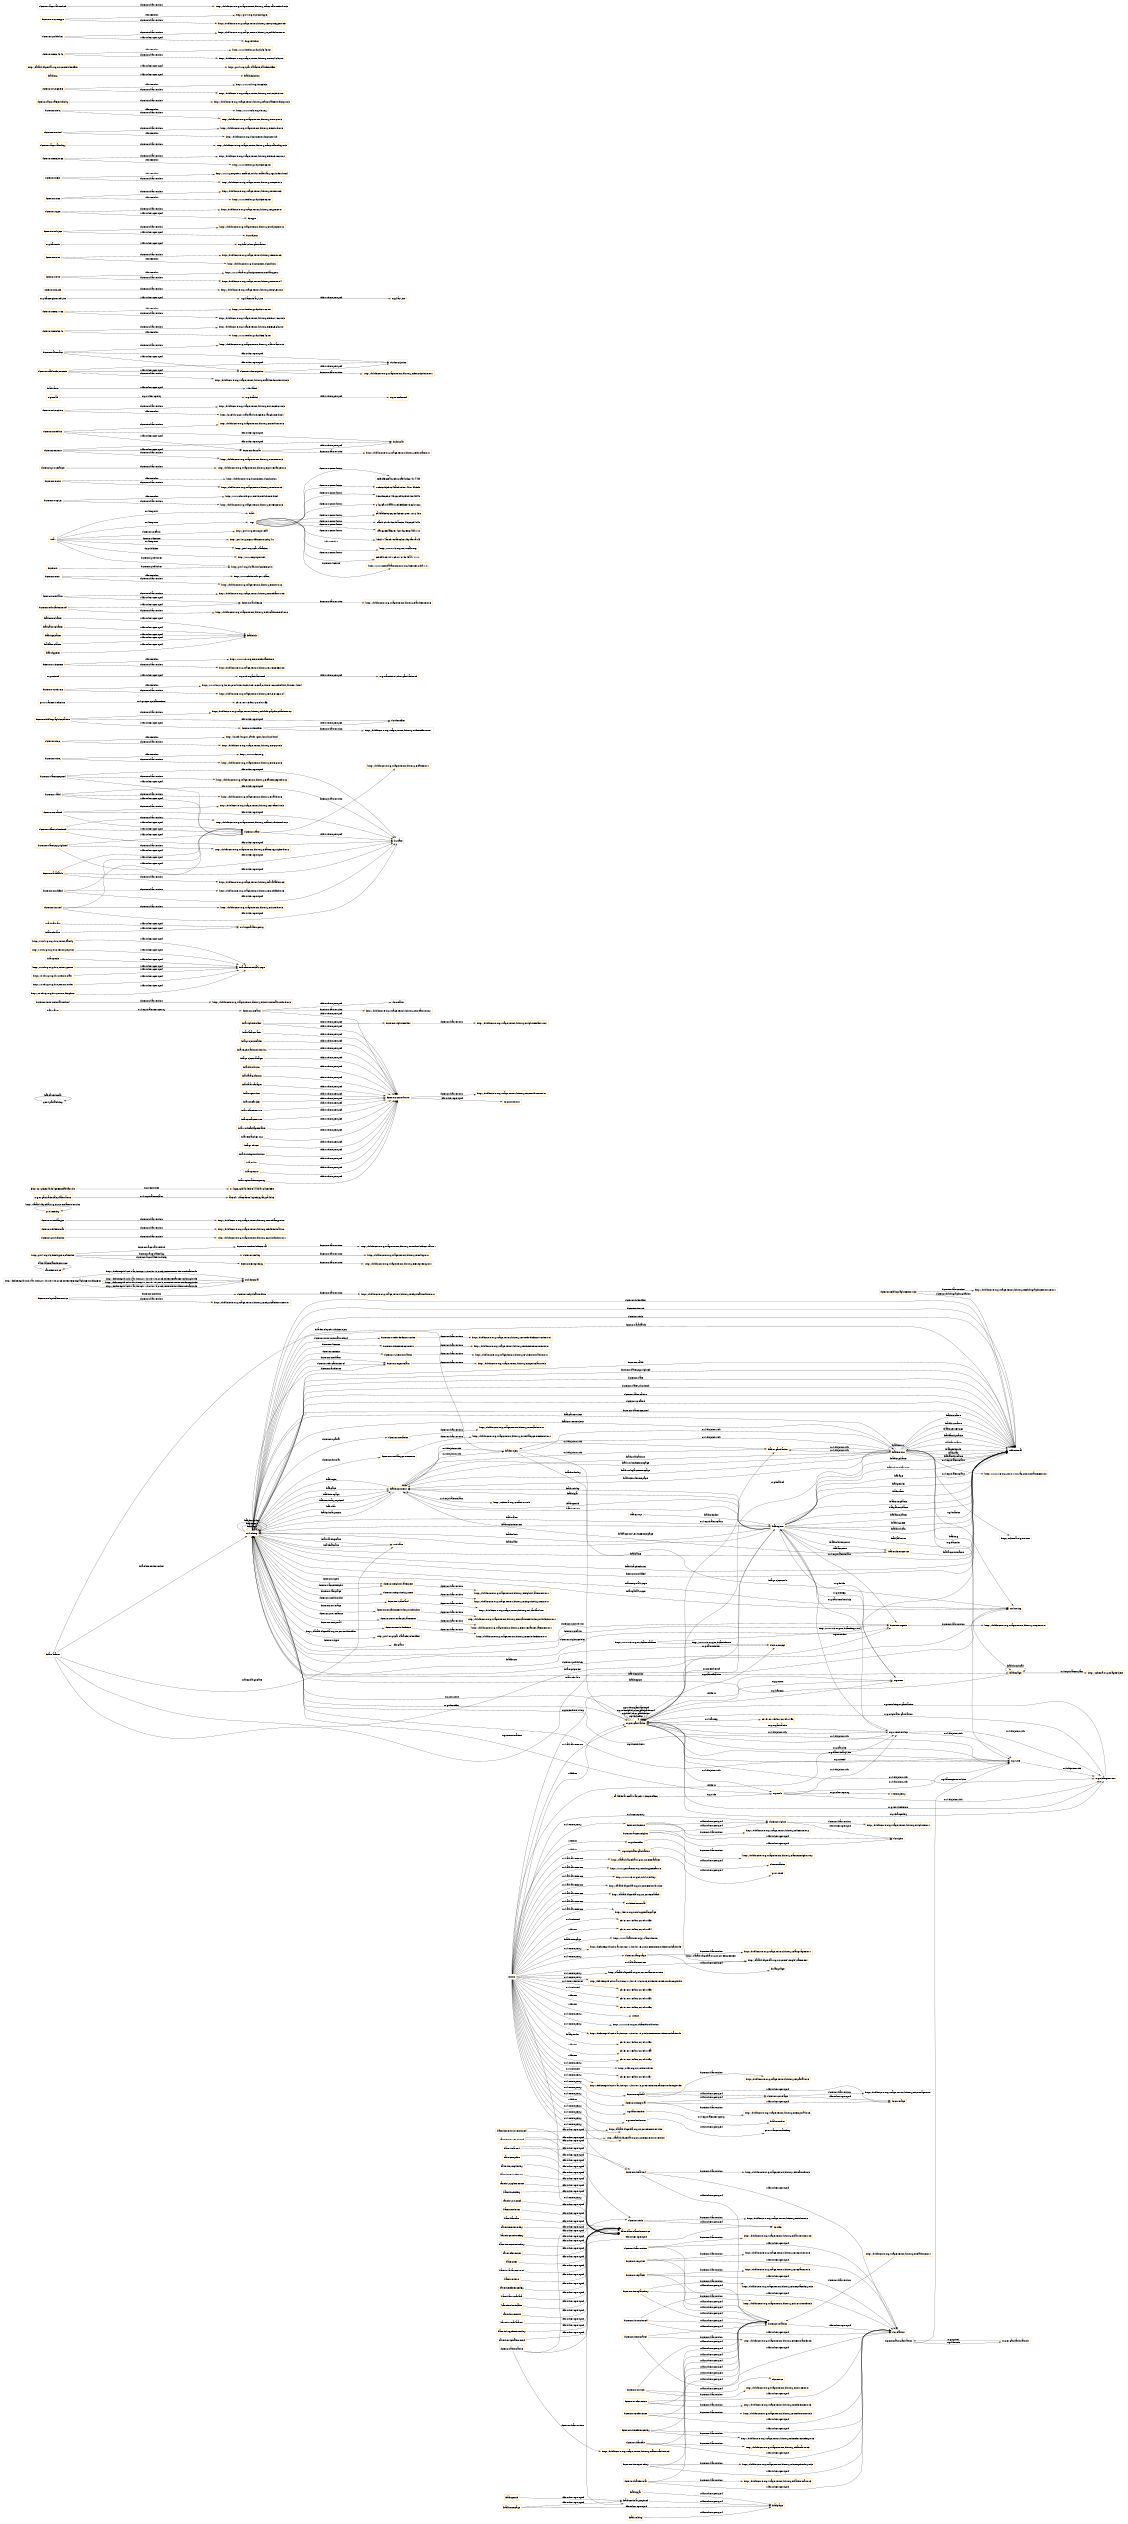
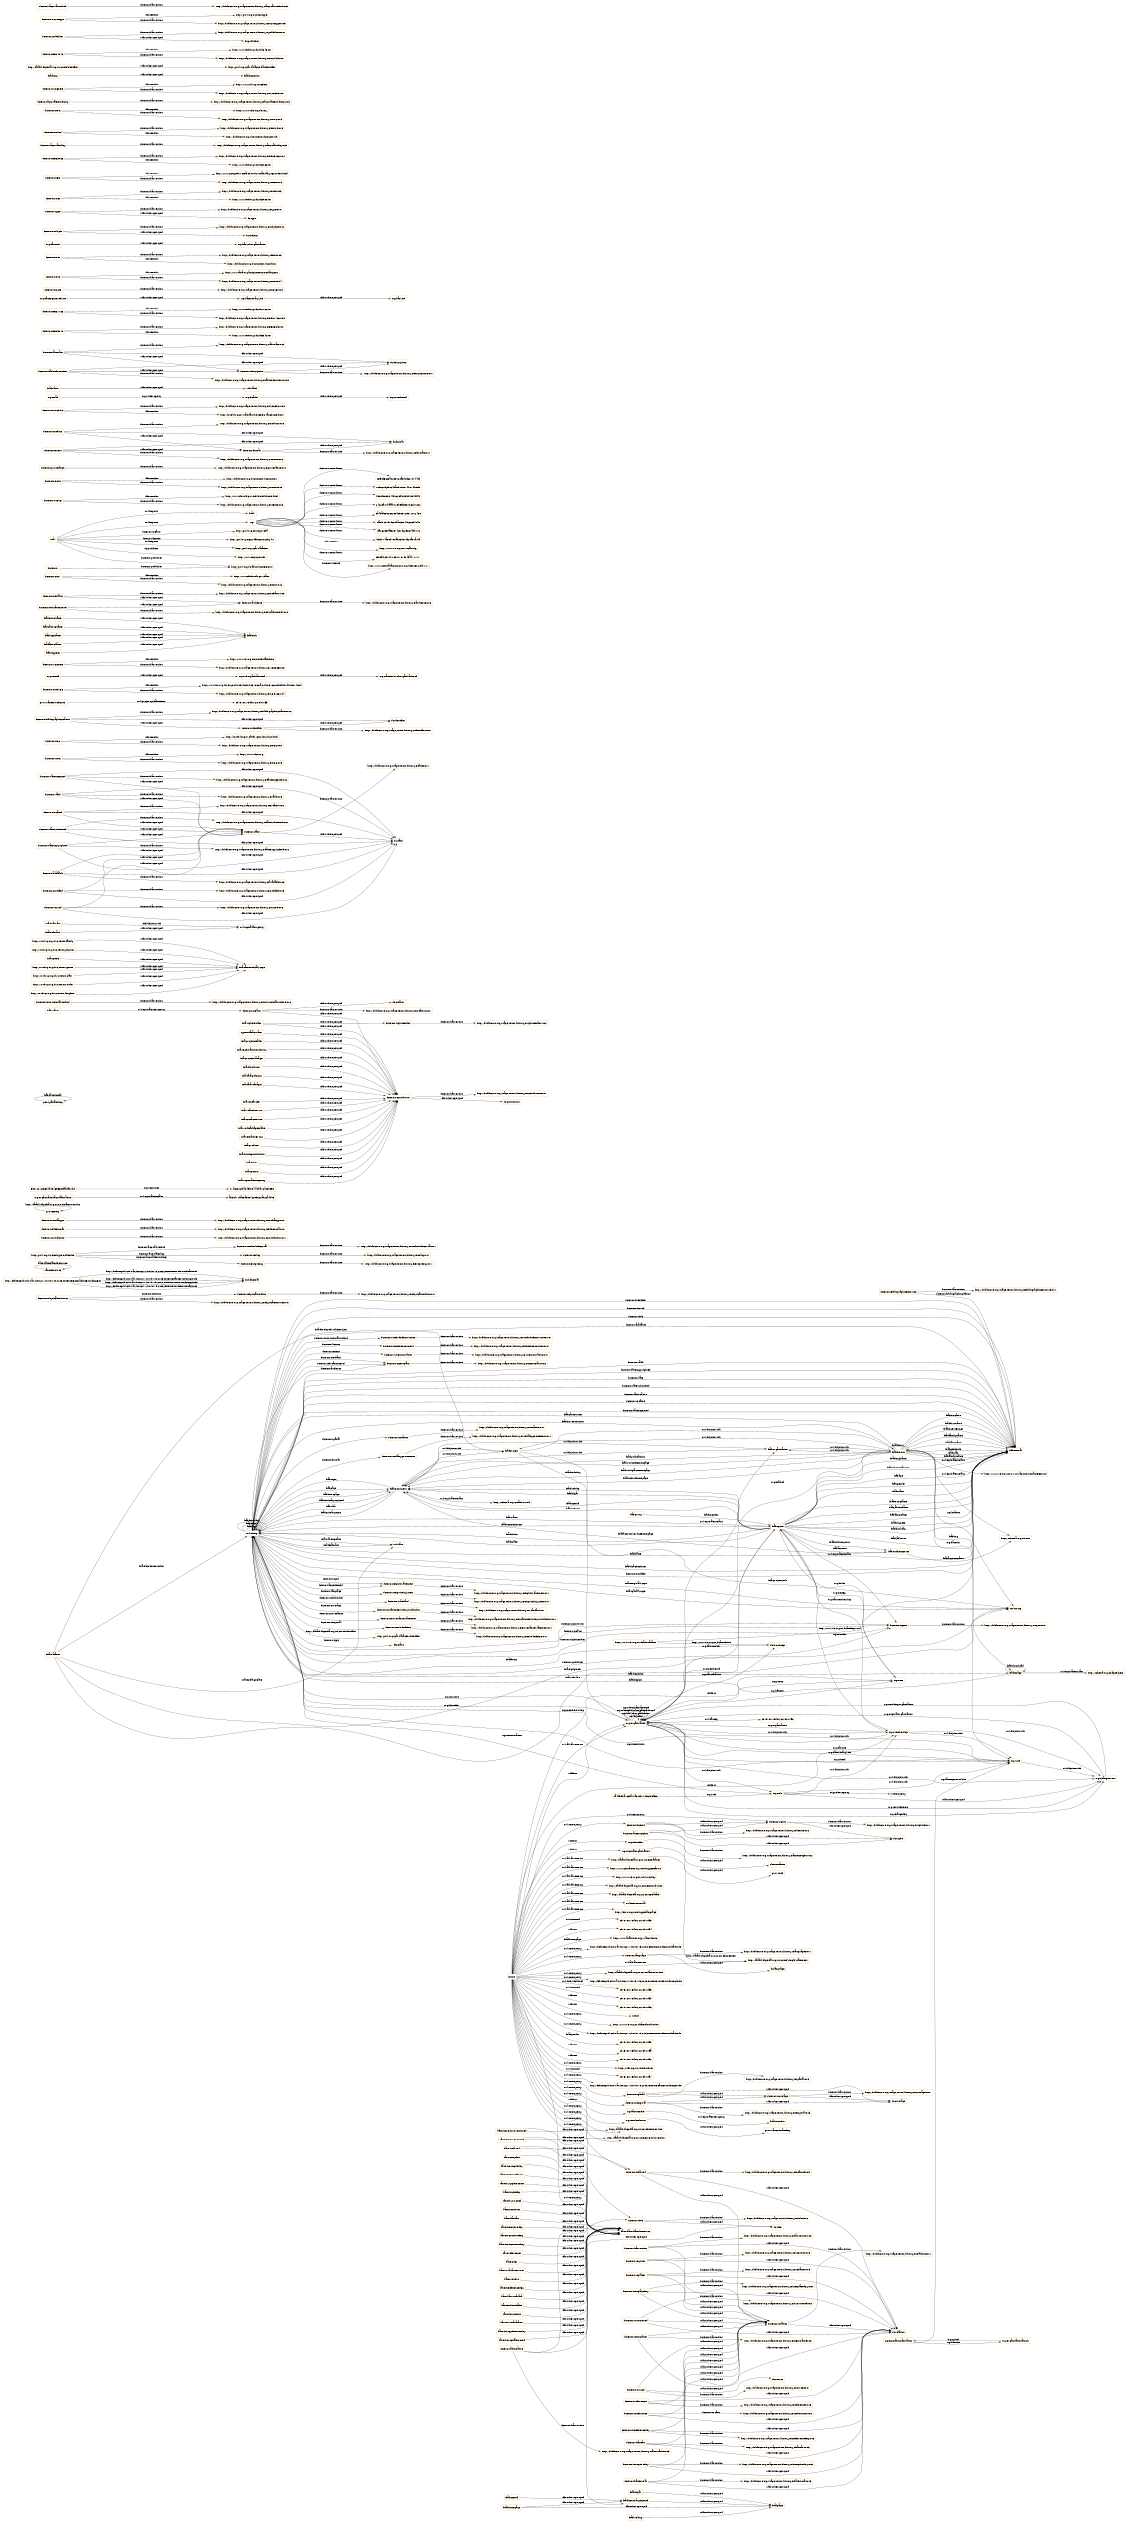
edge "inia:finalDate" -> "owl:topDataProperty": label "rdfs:subPropertyOf" -> "rdfs:disjointWith"
node "inia:dataCurator": label "inia:dataCurator" -> "typeT:dataCurator"
node "inia:supervisor": removed
edge "foaf:OnlineAccount" -> "rdfs:Literal": now "foaf:OnlineAccount" -> "http://schema.org/Person"
edge "org:Role" -> "org:ChangeEvent": label "owl:disjointWith" -> "rdfs:subPropertyOf"
edge "http://dublincore.org/usage/terms/history/#relationT-001" -> "dcterms:relation": reversed
edge "dcterms:conformsTo" -> "http://dublincore.org/usage/terms/history/#conformsTo-003": label "dcterms:hasVersion" -> "dcterms:creator"
